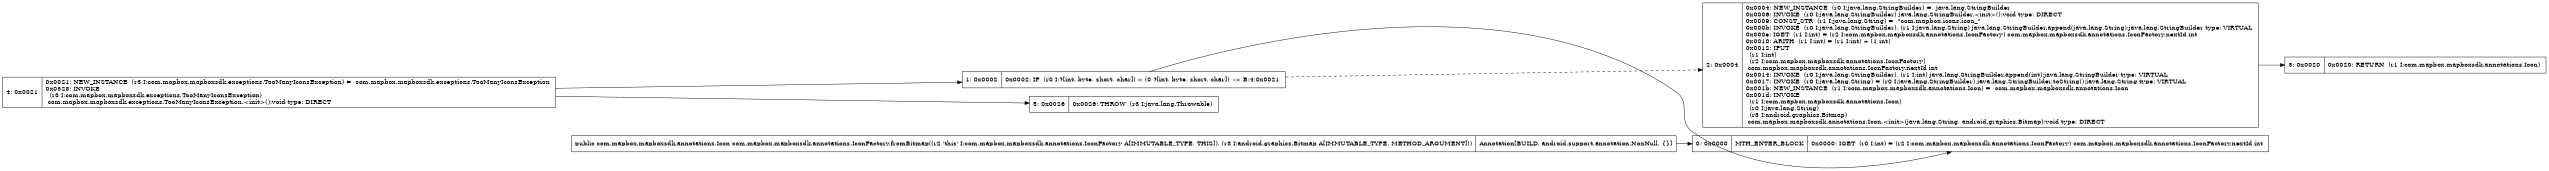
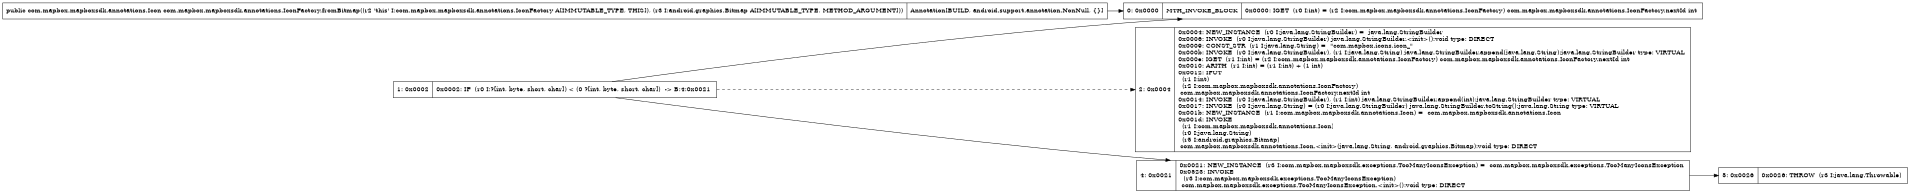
node "3: 0x0020": removed
edge "4: 0x0021" -> "1: 0x0002": reversed
node "2: 0x0004": text "(r3 I:android.graphics.Bitmap)" -> "(r5 I:android.graphics.Bitmap)"
node "0: 0x0000": text "MTH_ENTER_BLOCK" -> "MTH_INVOKE_BLOCK"
